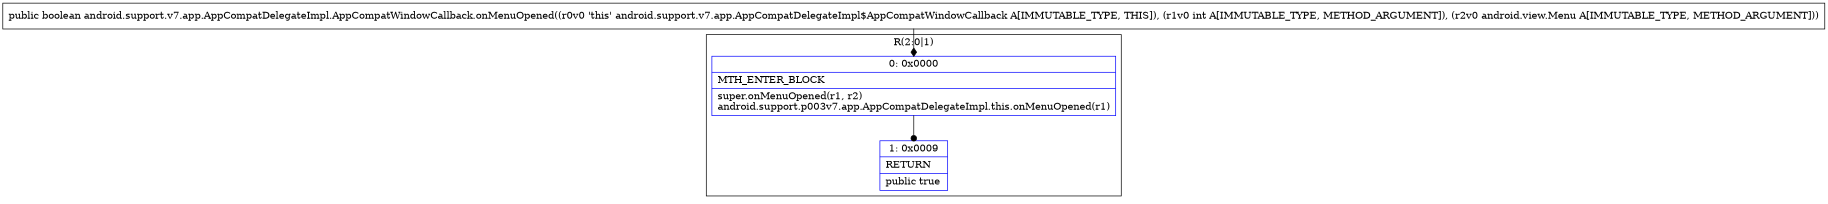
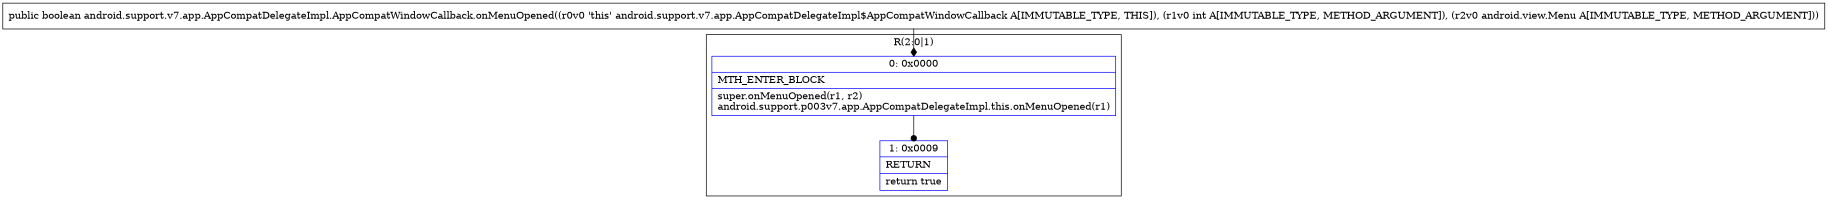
node "1: 0x0009": text "public true" -> "return true"
